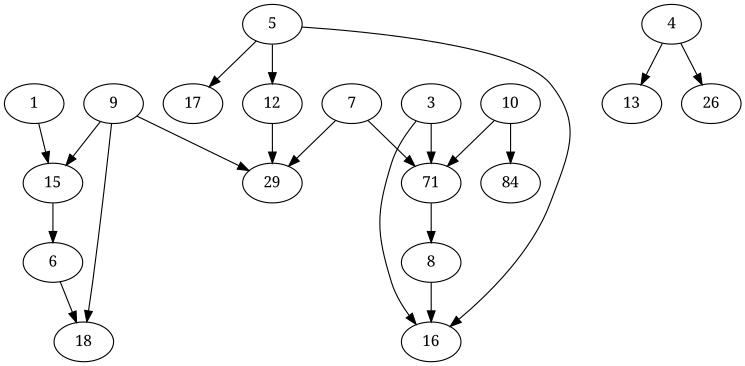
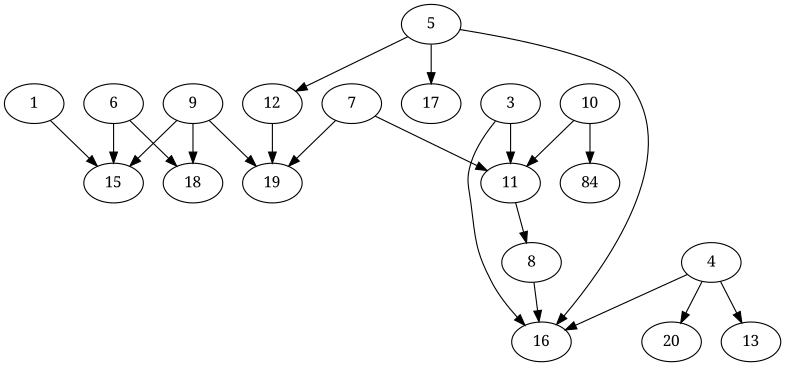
node "26": label "26" -> "20"
node "29": label "29" -> "19"
node "71": label "71" -> "11"
edge "15" -> "6": reversed
edge "4" -> "16": added
